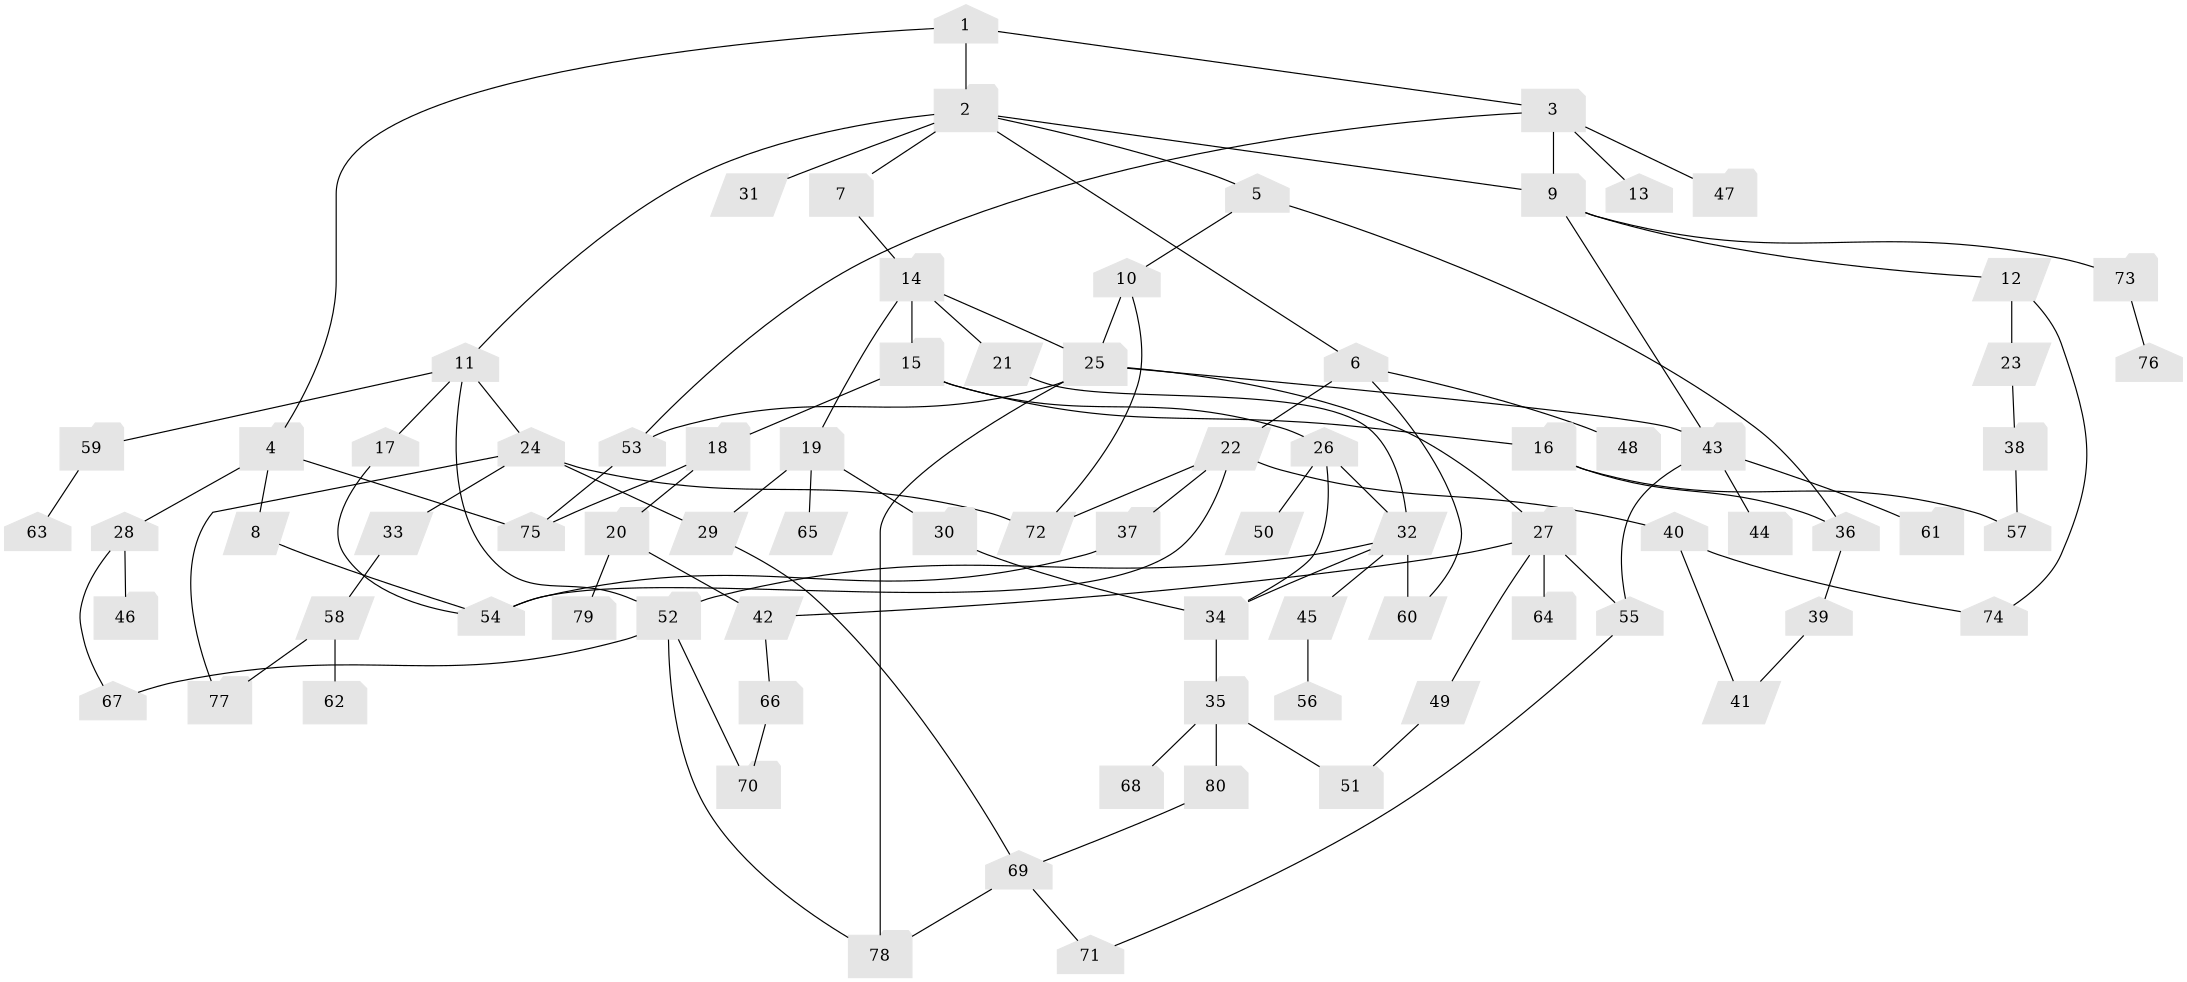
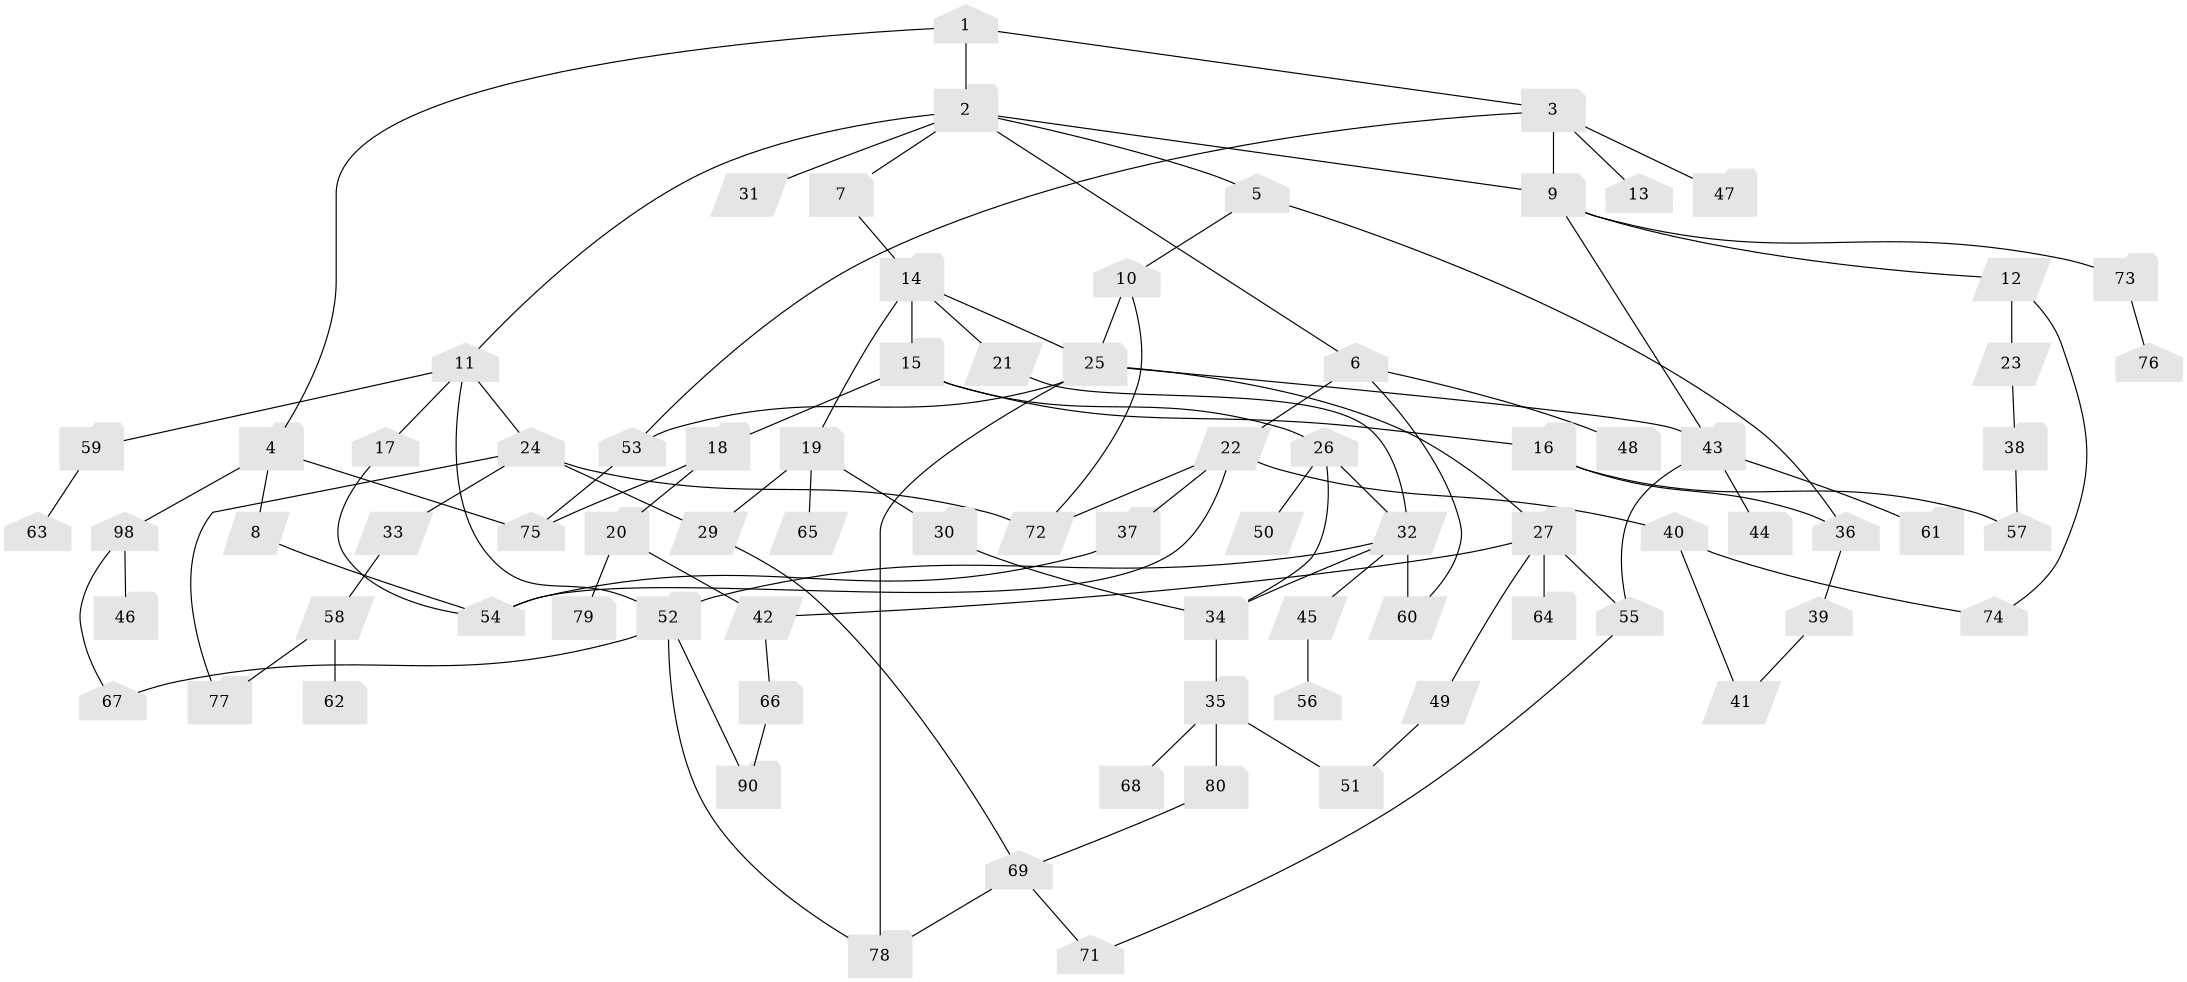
node "28": label "28" -> "98"
node "70": label "70" -> "90"
